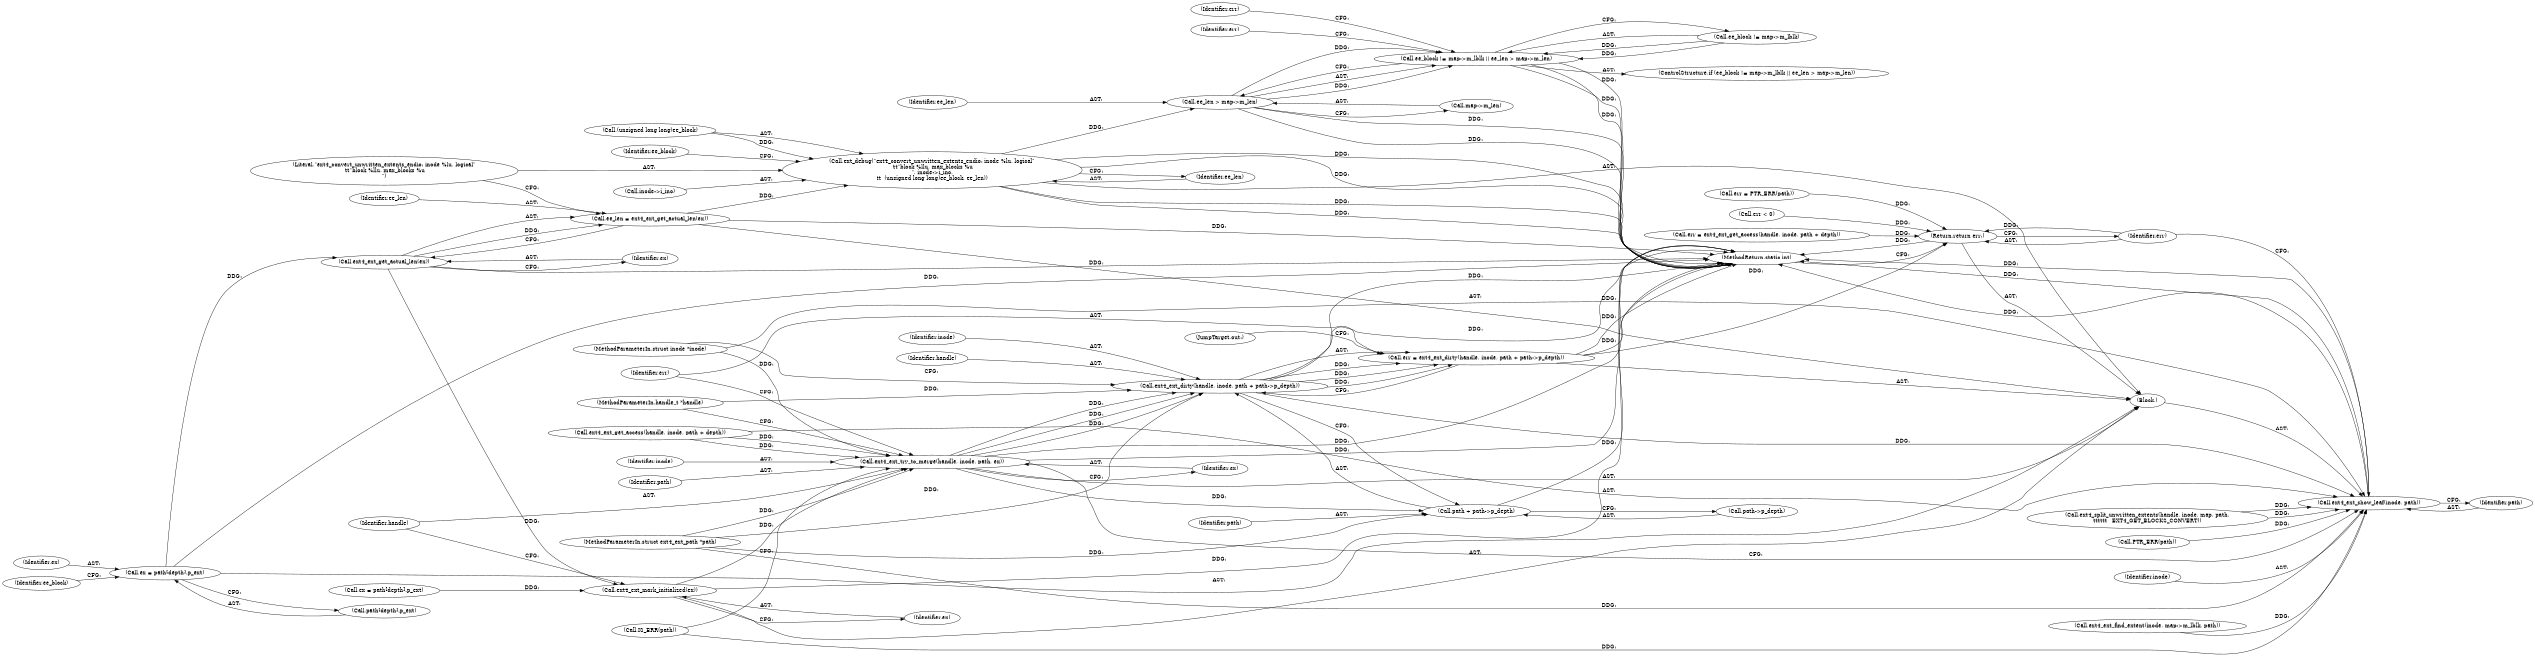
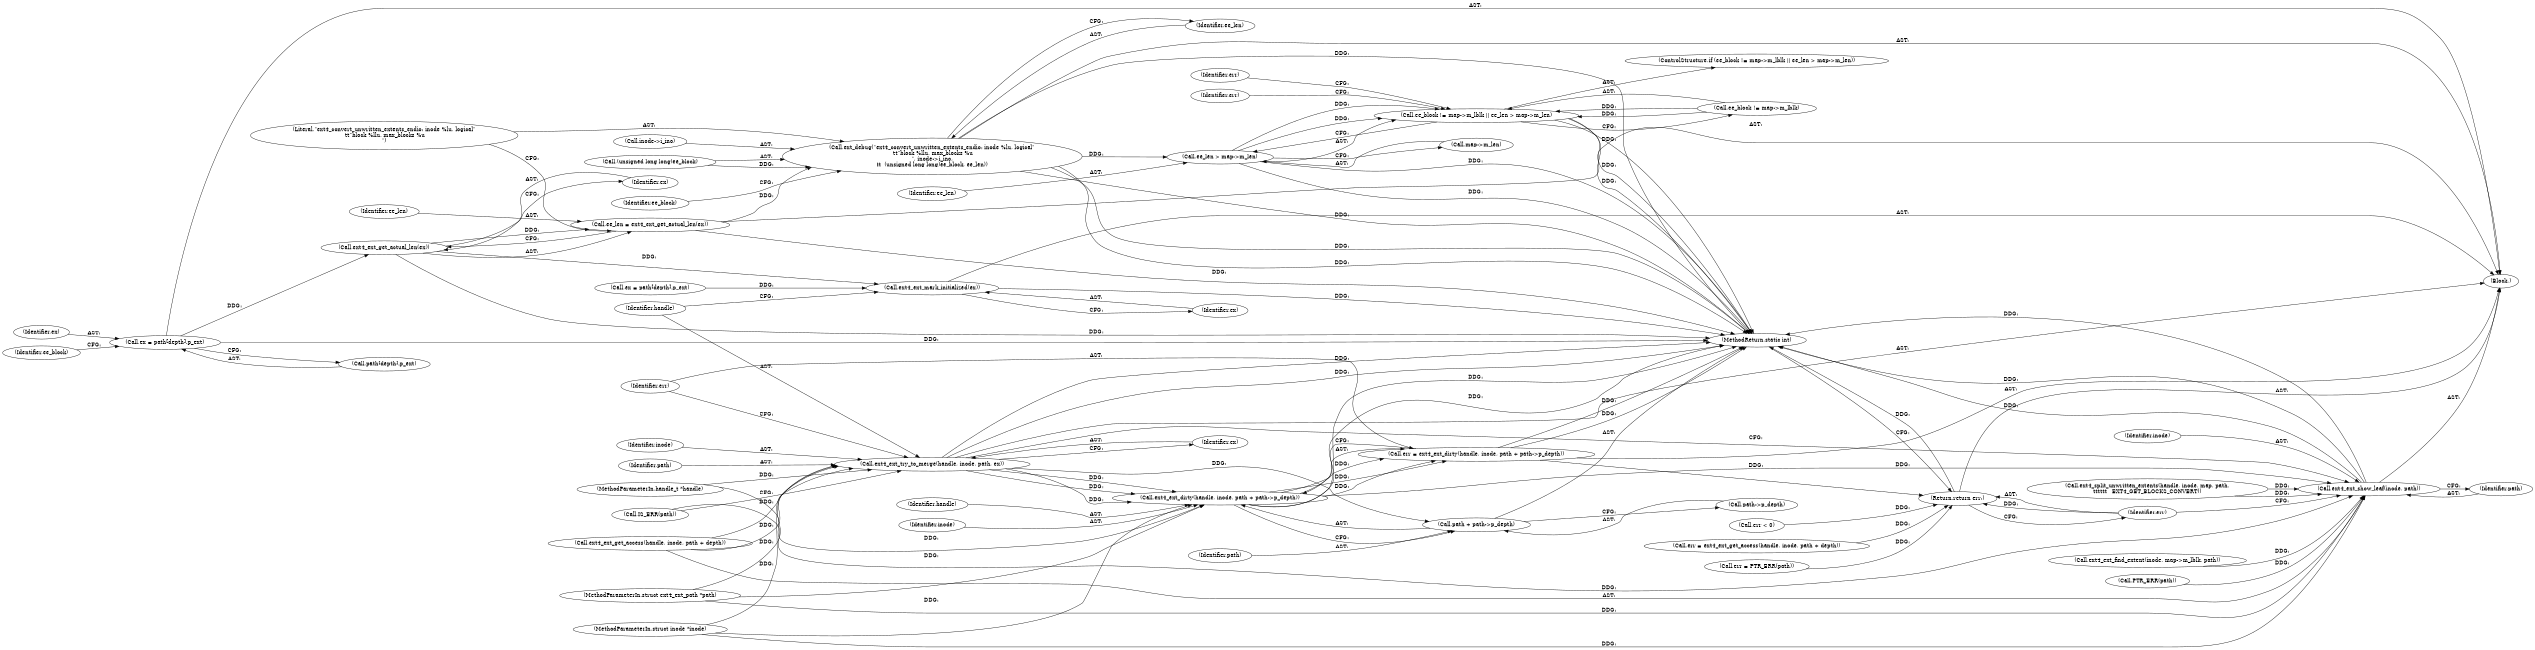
node "(JumpTarget,out:)": removed
edge "(MethodParameterIn,struct inode *inode)" -> "(Call,ext4_ext_dirty(handle, inode, path + path->p_depth))": label "CFG: " -> "DDG: "
edge "(MethodParameterIn,handle_t *handle)" -> "(Call,ext4_ext_try_to_merge(handle, inode, path, ex))": label "CFG: " -> "DDG: "
edge "(Block,)" -> "(Call,ext4_ext_show_leaf(inode, path))": reversed
edge "(Call,path + path->p_depth)" -> "(MethodReturn,static int)": label "DDG: " -> "AST: "
edge "(Call,ext4_ext_mark_initialized(ex))" -> "(Call,ext4_ext_try_to_merge(handle, inode, path, ex))": removed, label "DDG:"
edge "(MethodParameterIn,struct ext4_ext_path *path)" -> "(Call,path + path->p_depth)": removed, label "DDG:"
